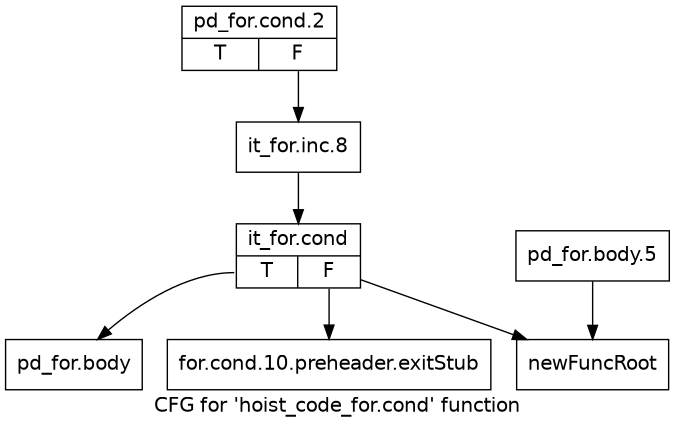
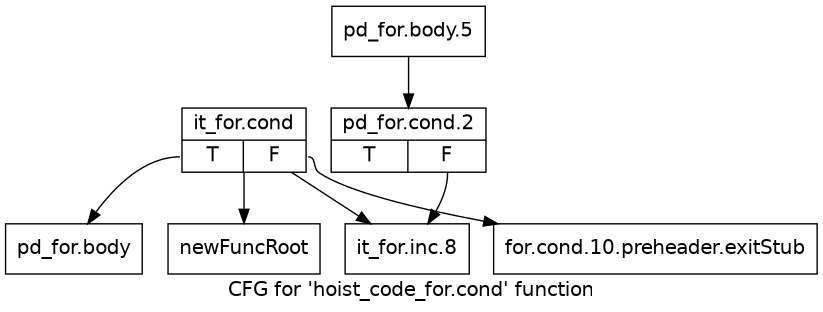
edge "it_for.inc.8" -> "it_for.cond": reversed
edge "pd_for.body.5" -> "newFuncRoot": now "pd_for.body.5" -> "pd_for.cond.2"
